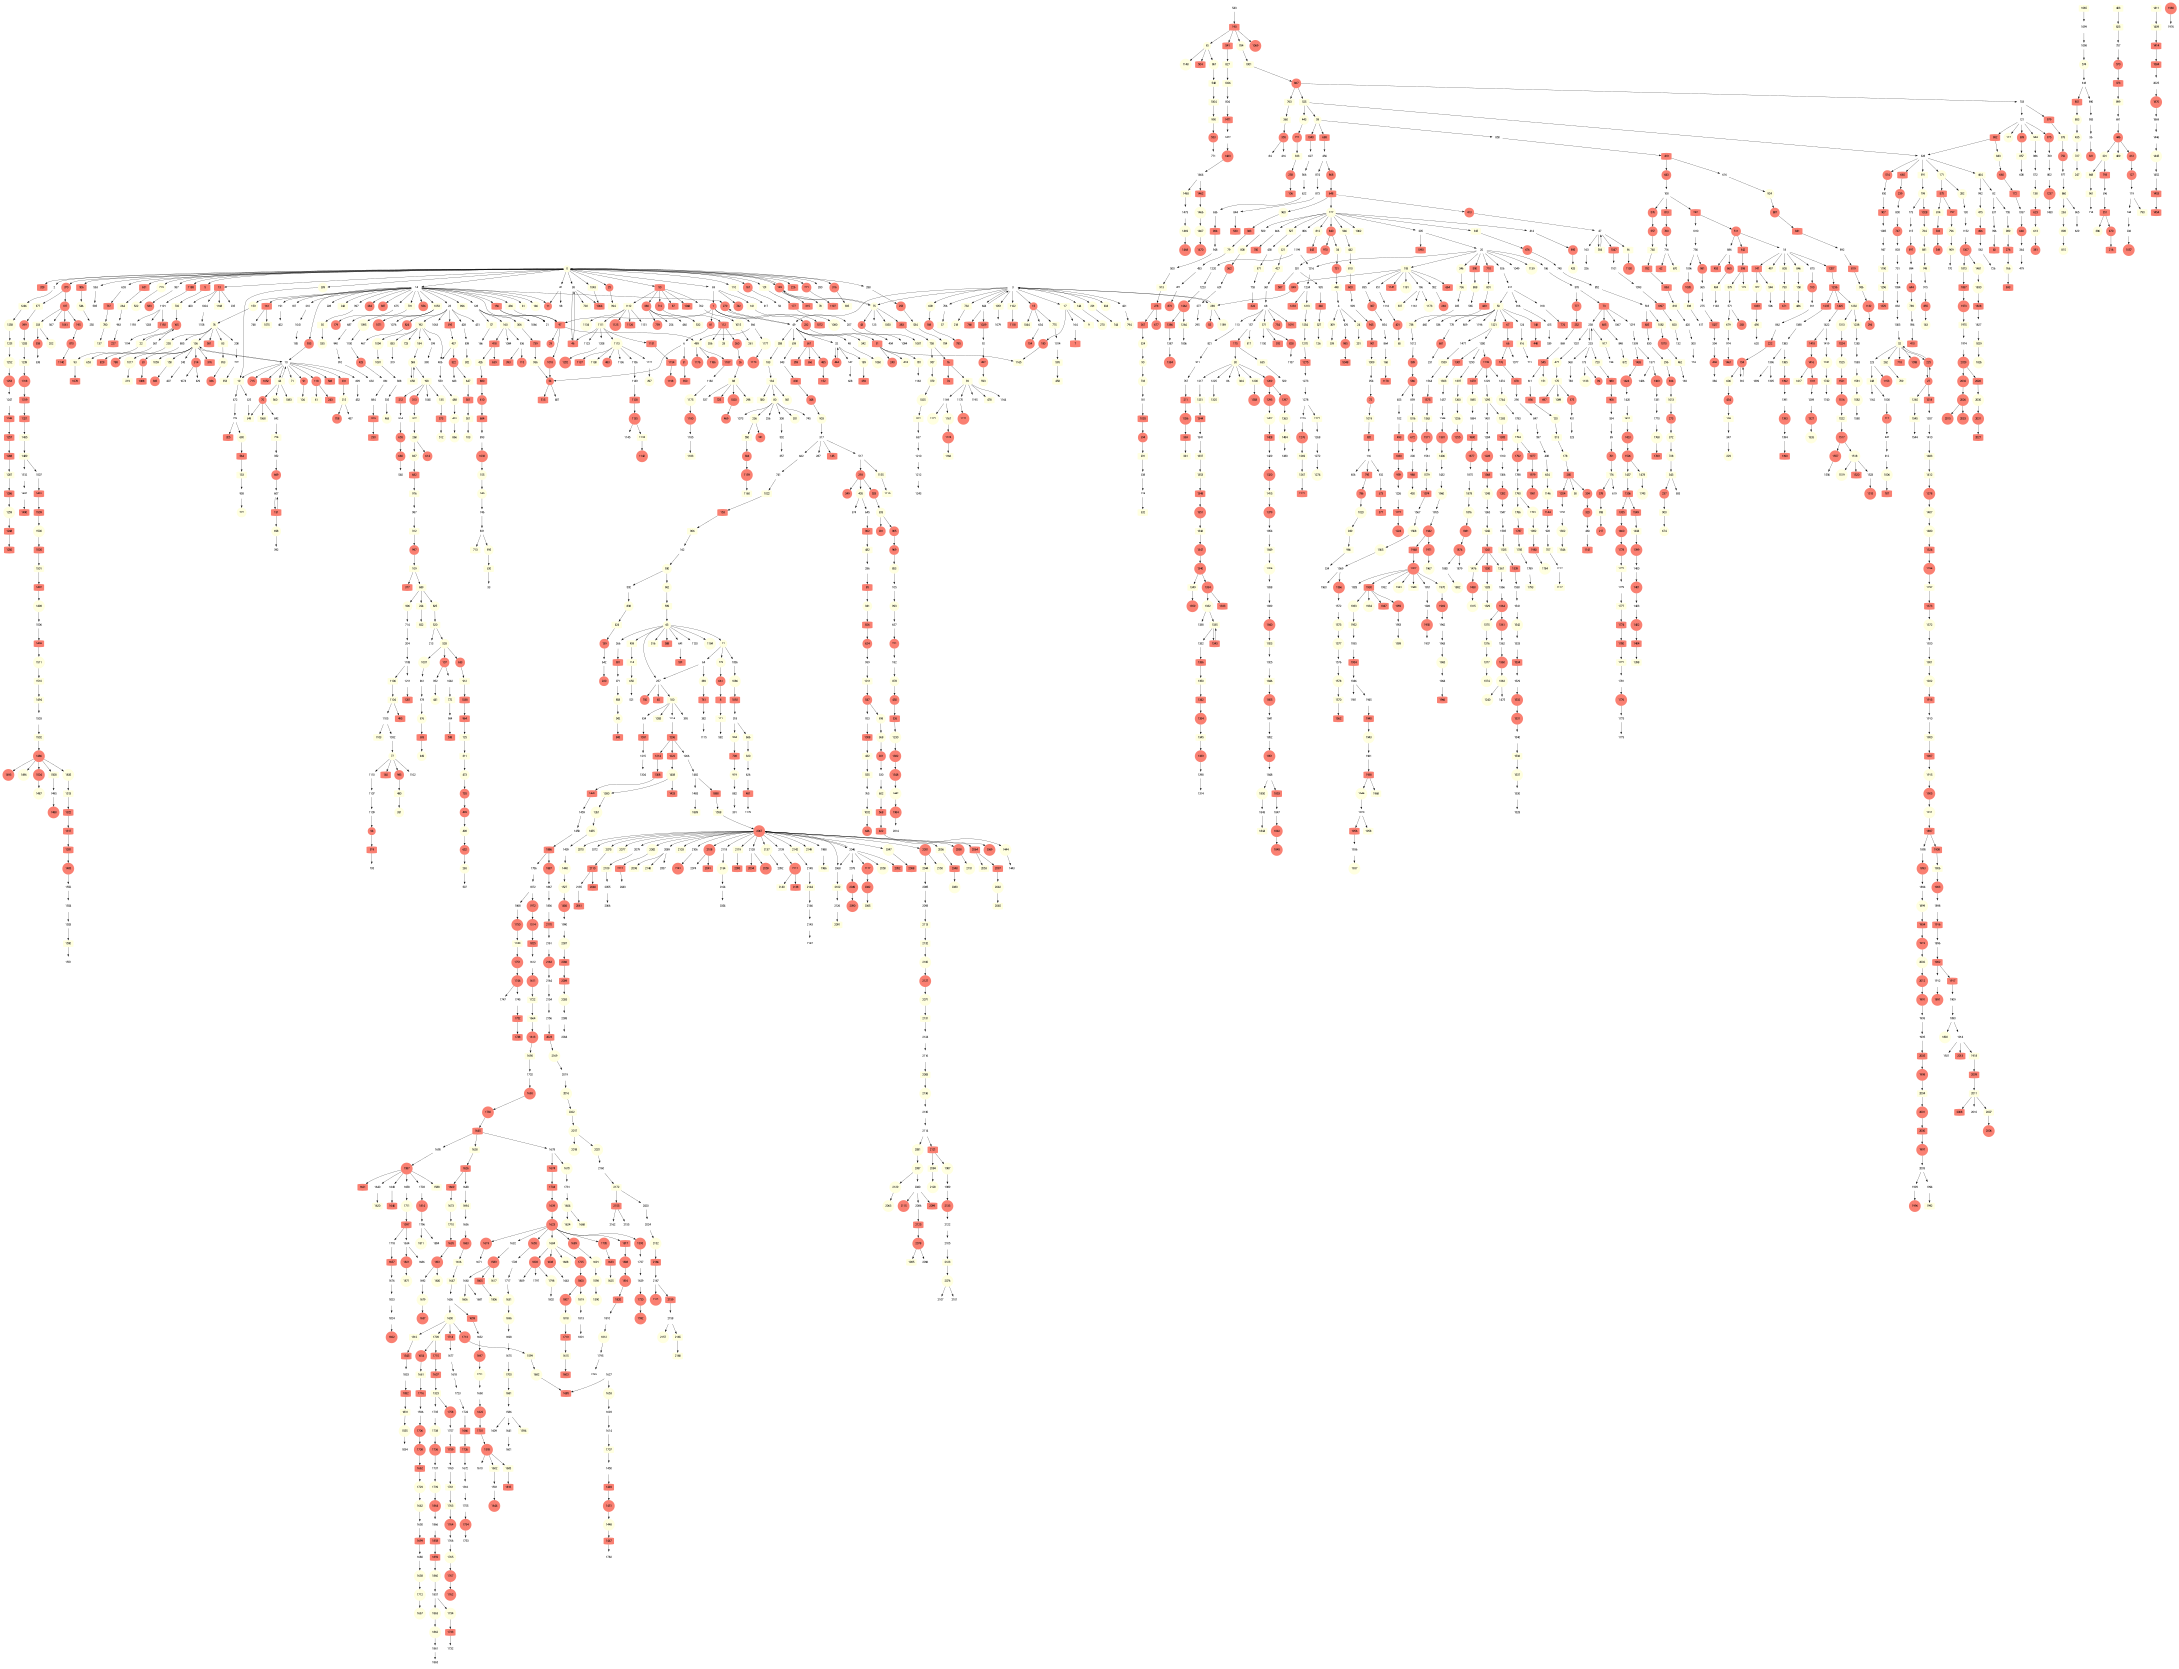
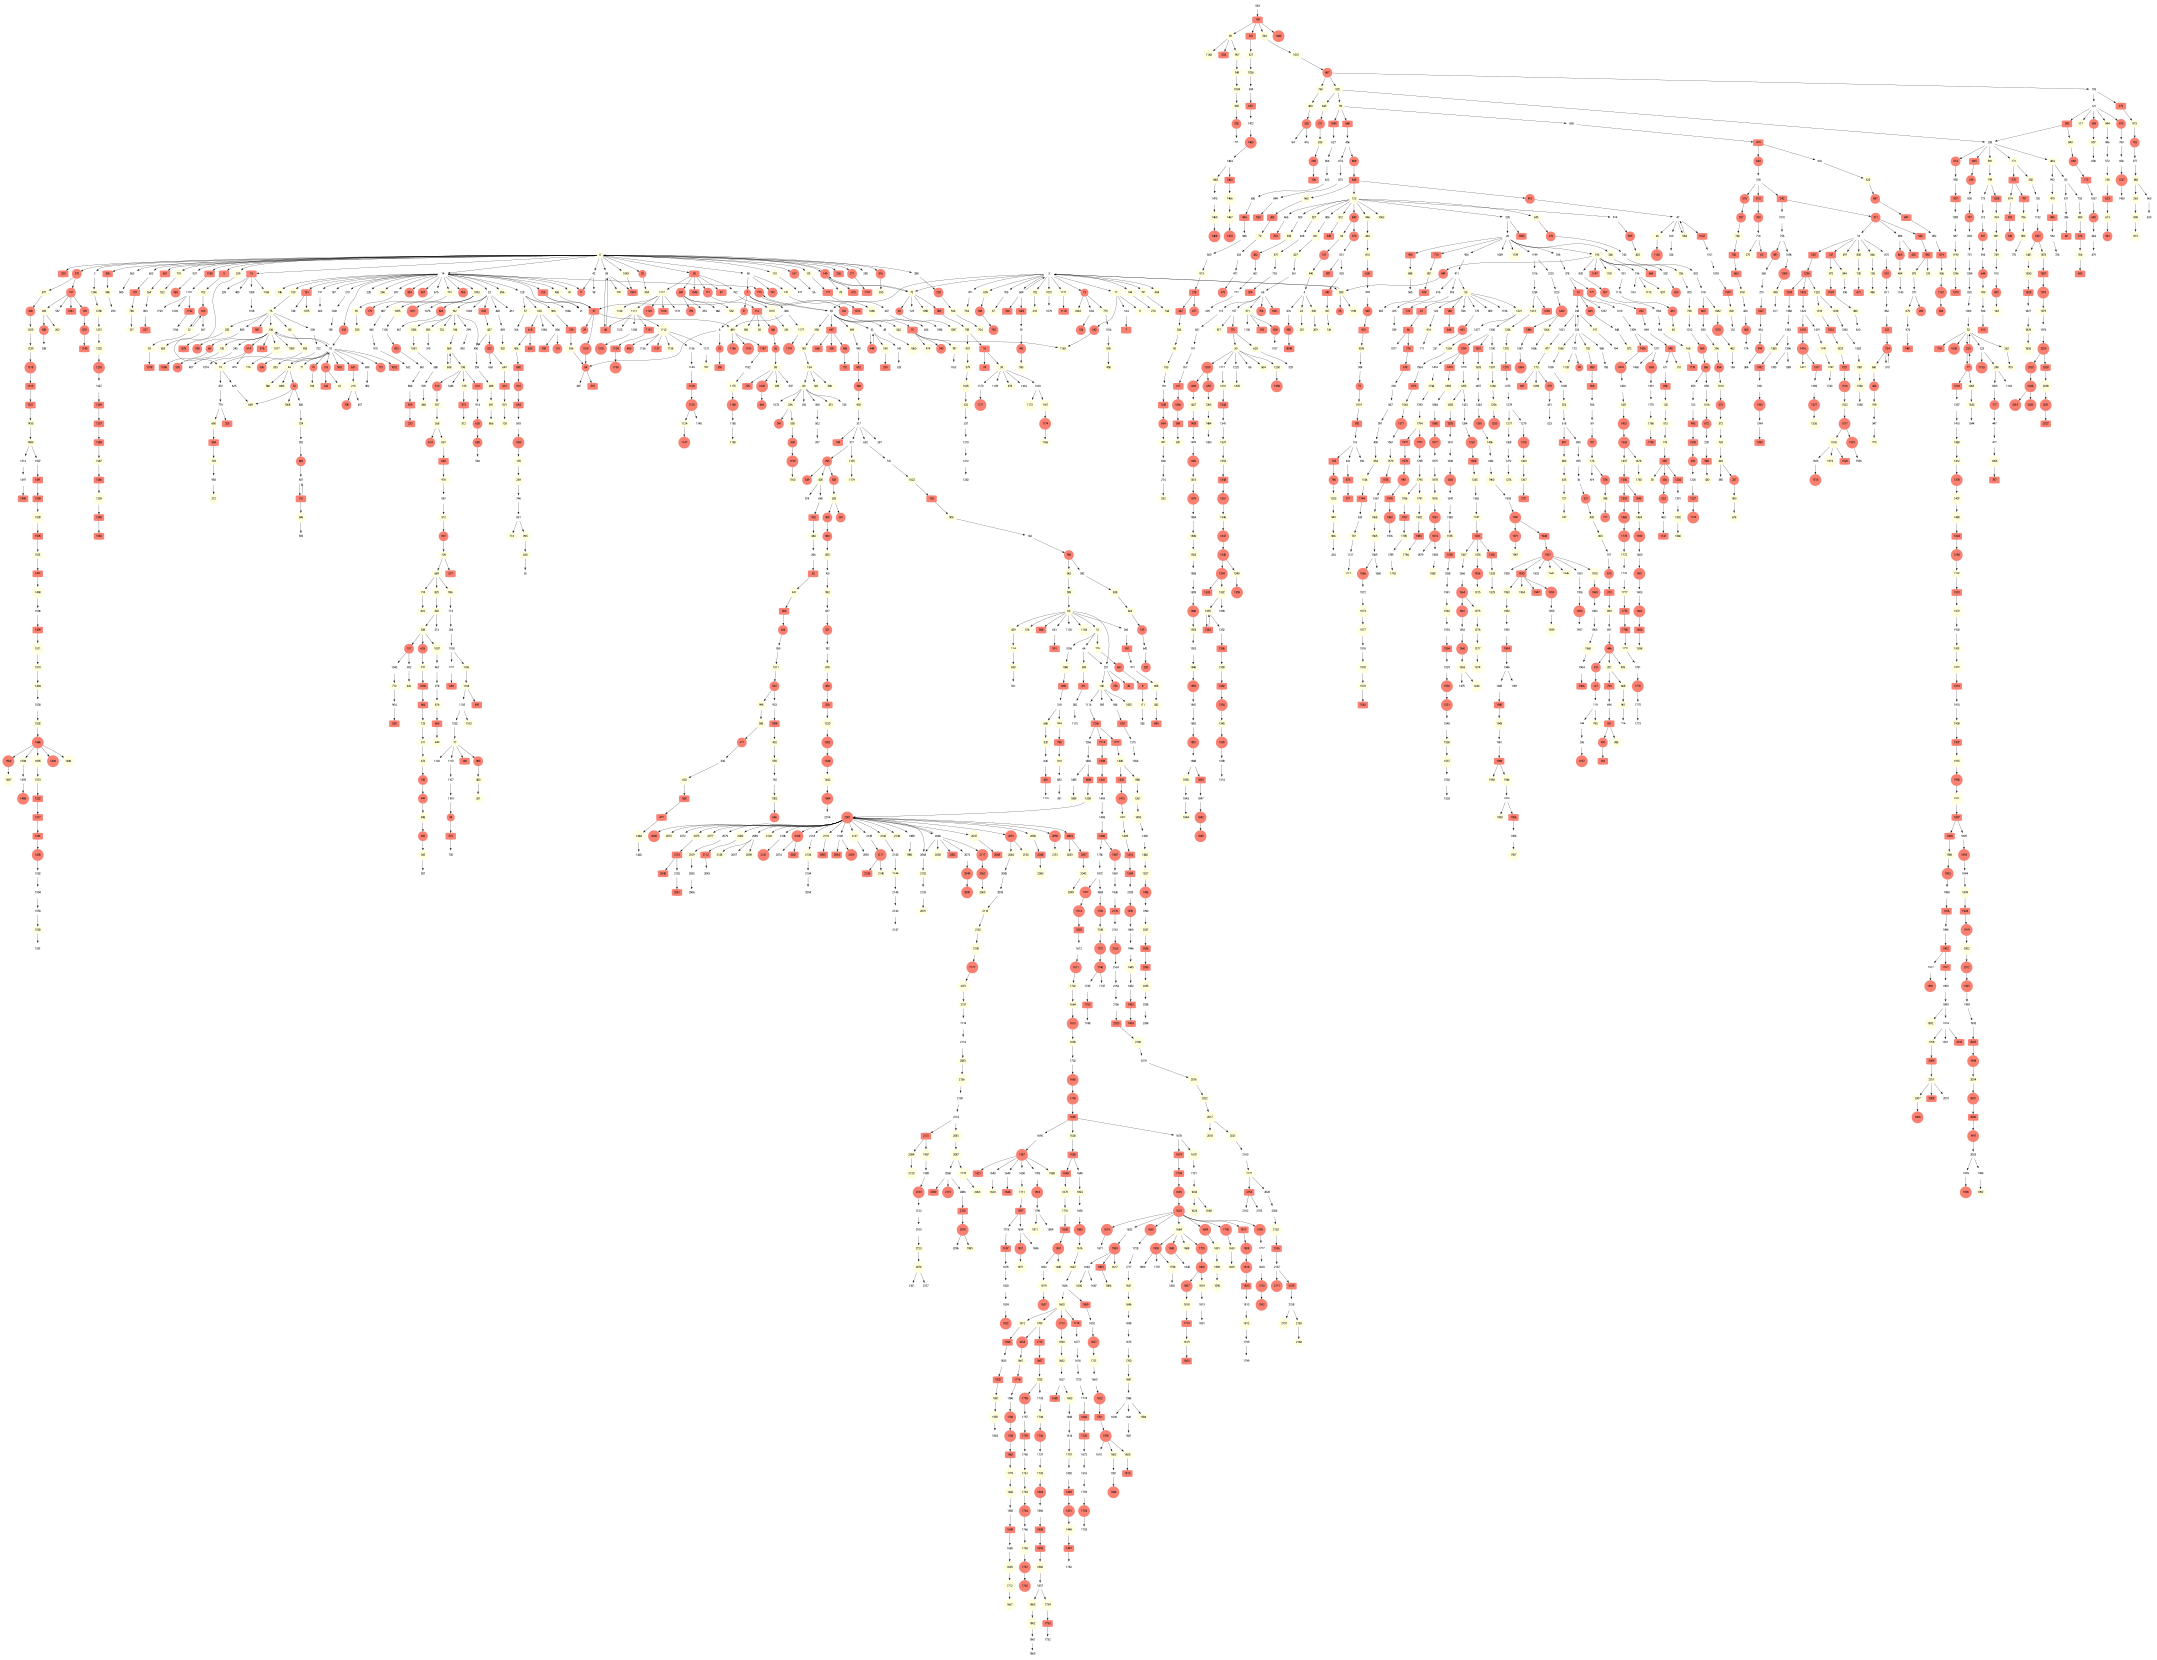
edge "20" -> "1216": now "20" -> "1199"
edge "233" -> "1065": added
node "300": fillcolor white -> salmon
node "1978": added
edge "321" -> "403": added
node "930": fillcolor lightyellow -> salmon
node "1413": added
node "1748": fillcolor salmon -> white
node "1633": fillcolor salmon -> lightyellow
edge "1682" -> "1685": now "1682" -> "1627"
